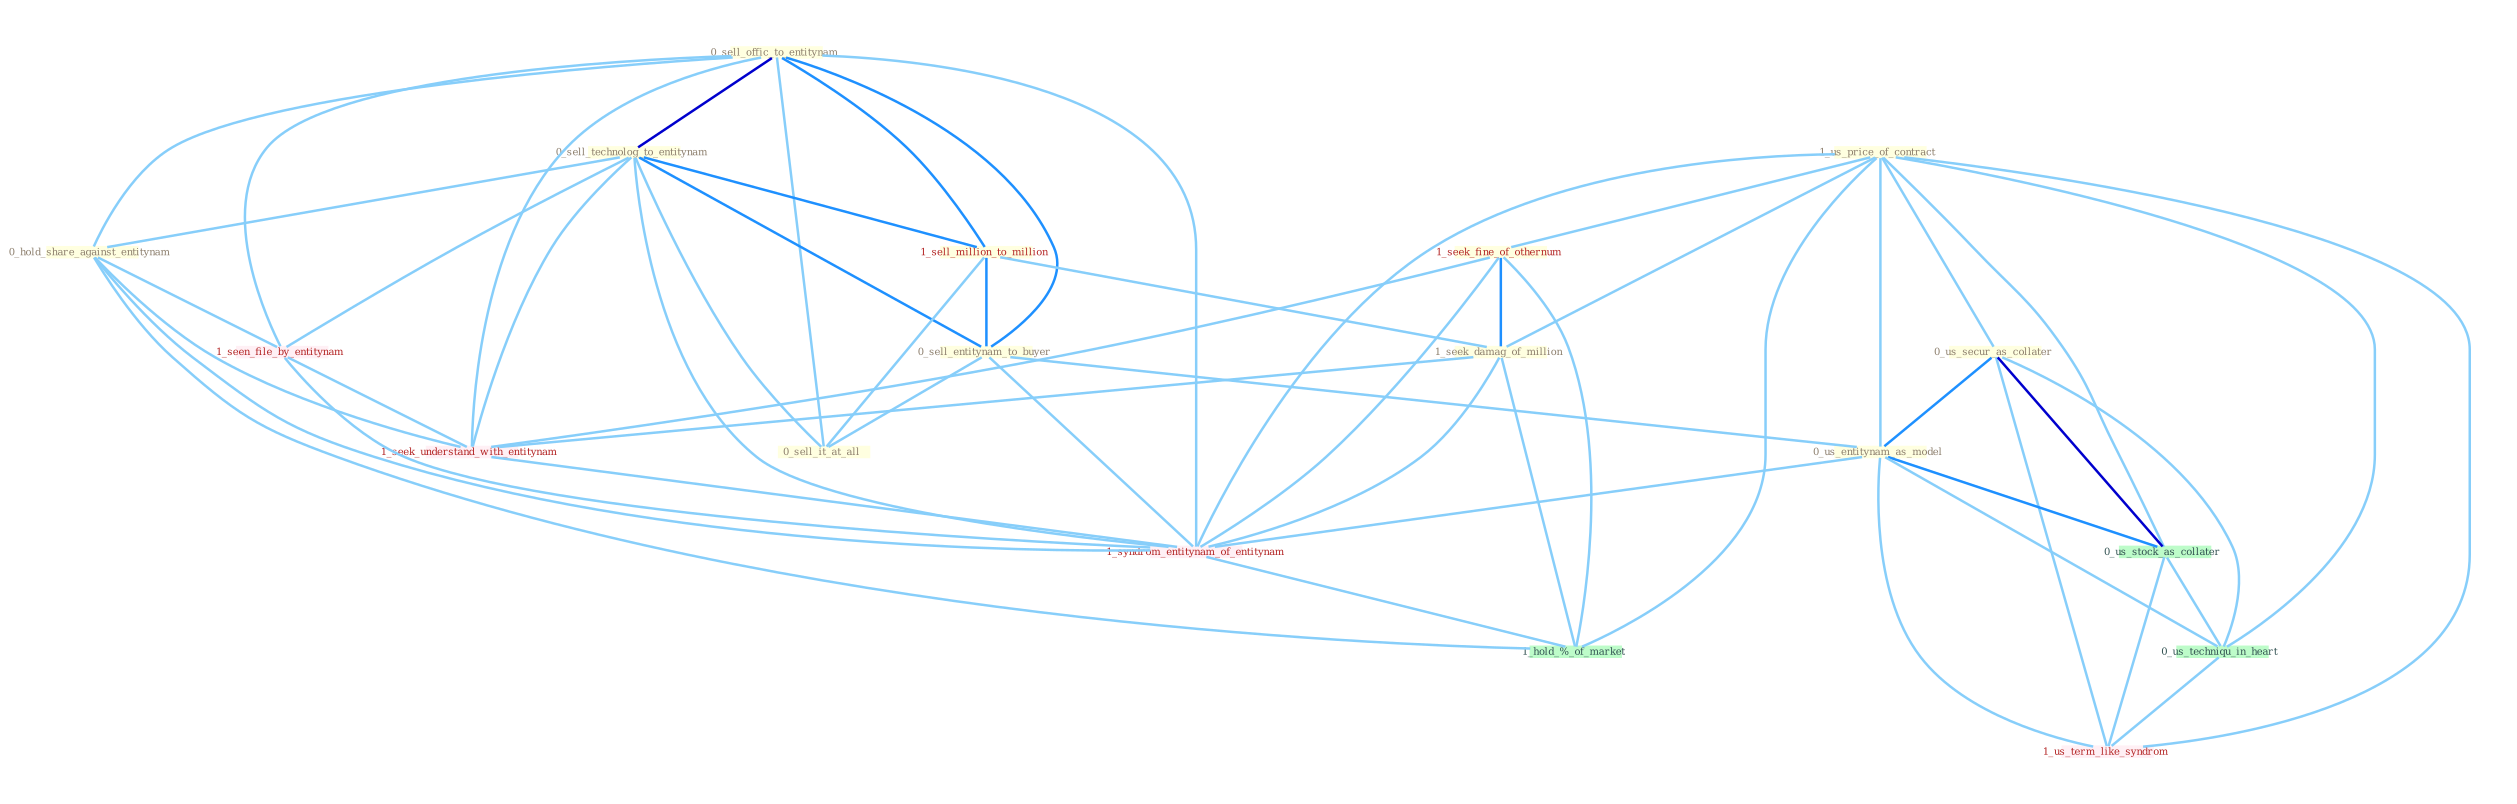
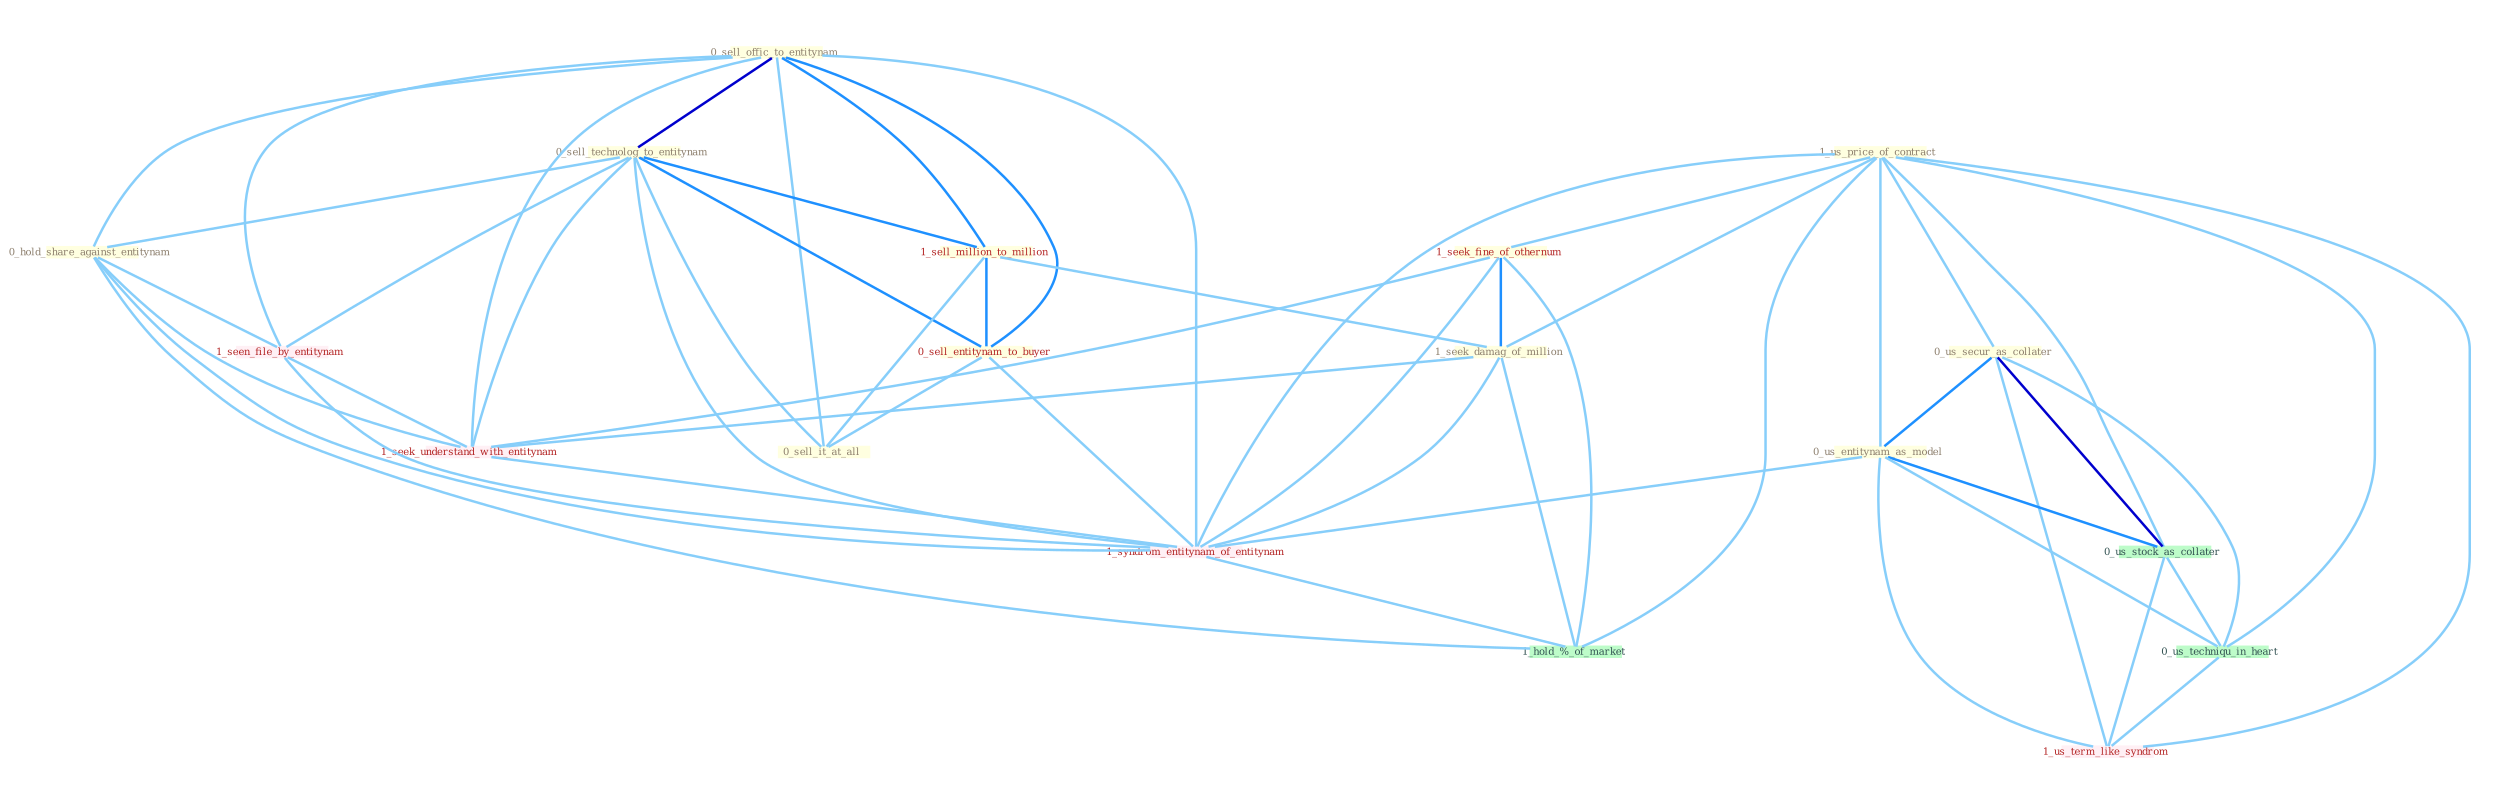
node "0_sell_entitynam_to_buyer": fontcolor #8b7d6b -> #b22222
edge "0_sell_entitynam_to_buyer" -- "0_us_entitynam_as_model": removed
